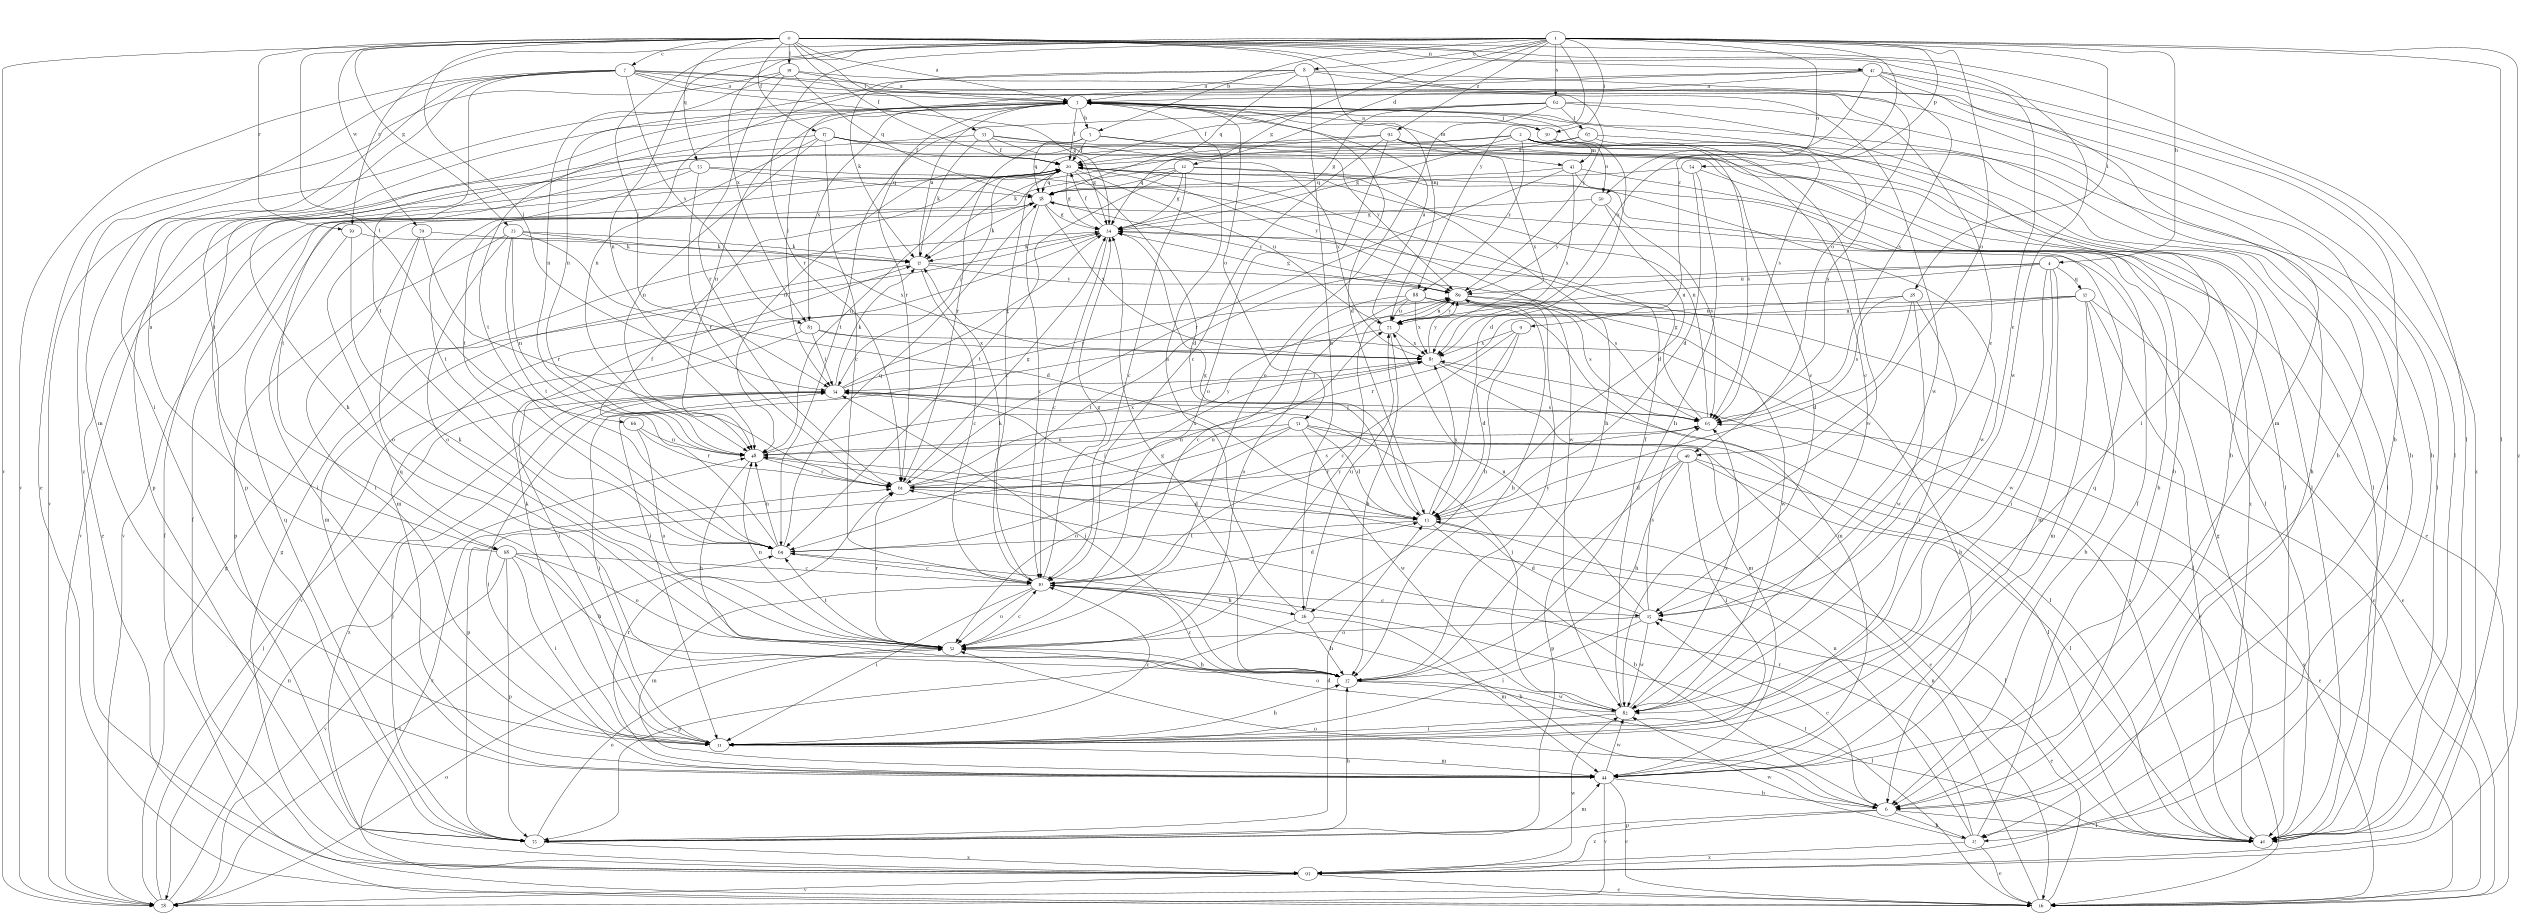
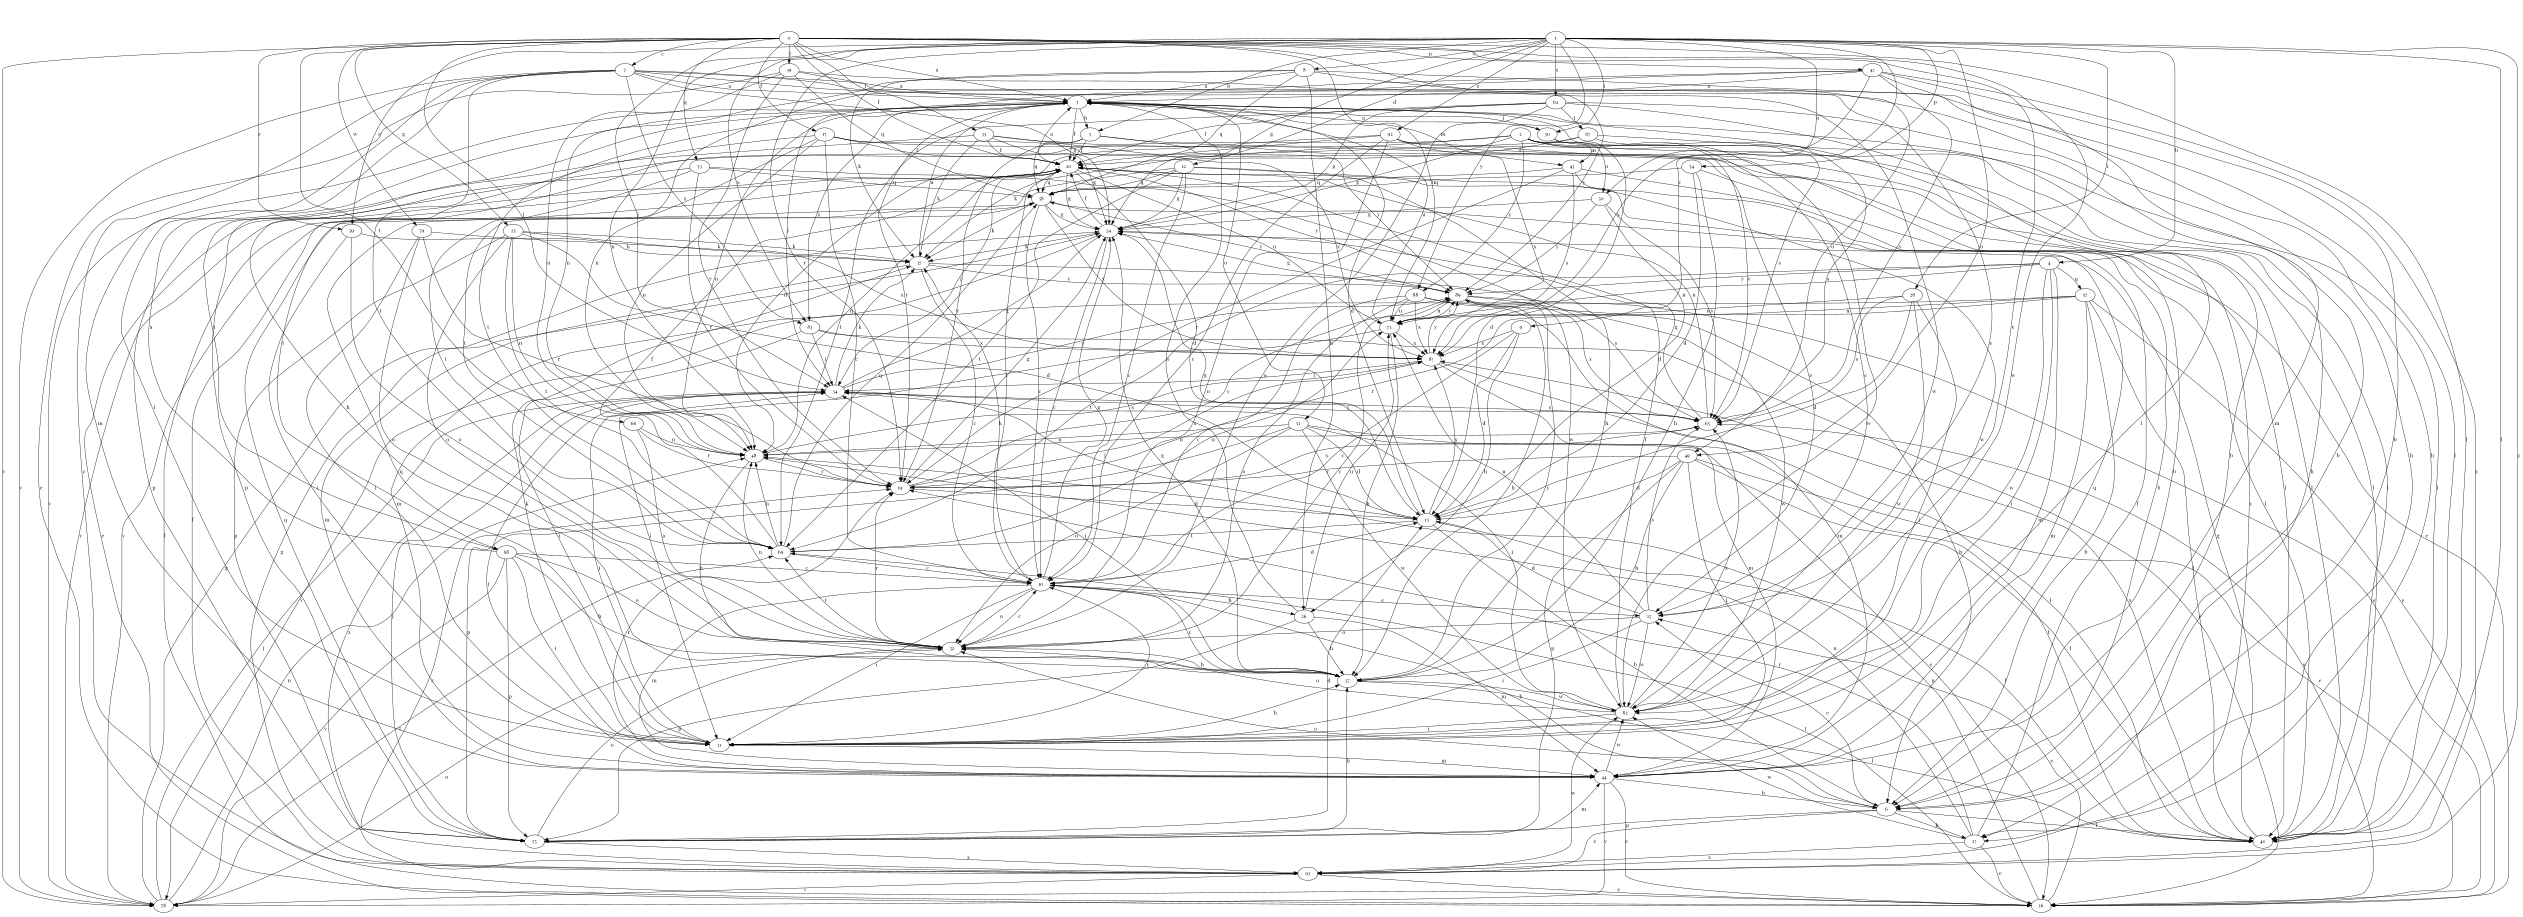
edge "20" -> "3": added, label "a"
edge "4" -> "89": label "u" -> "y"
edge "59" -> "52": label "k" -> "o"
